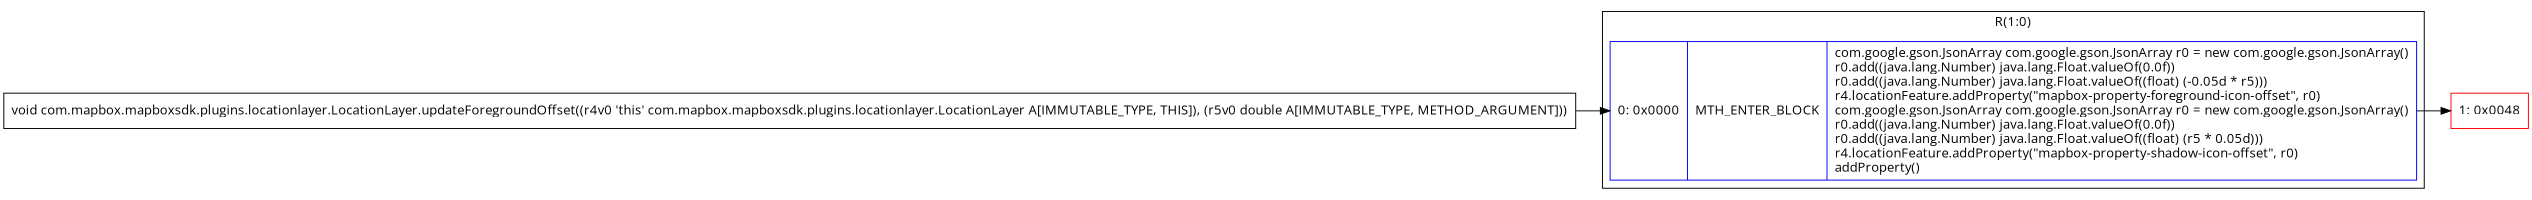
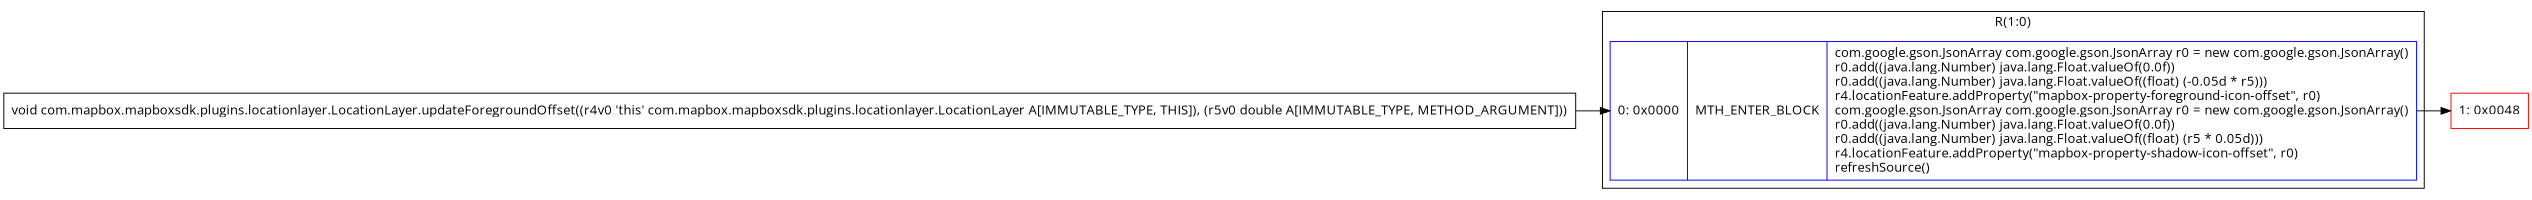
node "0: 0x0000": text "addProperty()" -> "refreshSource()"
